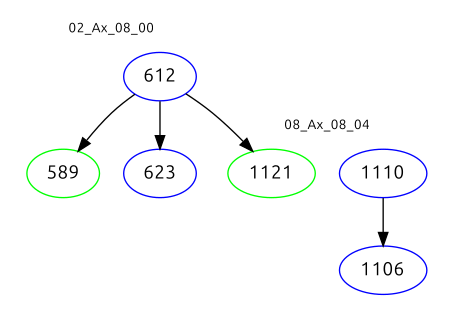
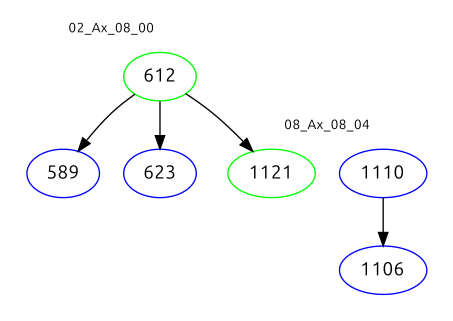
node "612": color blue -> green
node "589": color green -> blue
